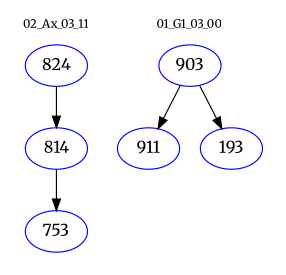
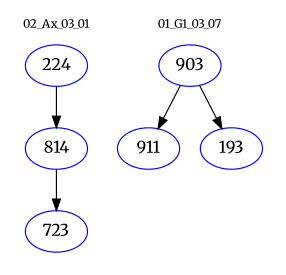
cluster "02_Ax_03_11": label "02_Ax_03_11" -> "02_Ax_03_01"
cluster "01_G1_03_00": label "01_G1_03_00" -> "01_G1_03_07"
node "824": label "824" -> "224"
node "753": label "753" -> "723"
